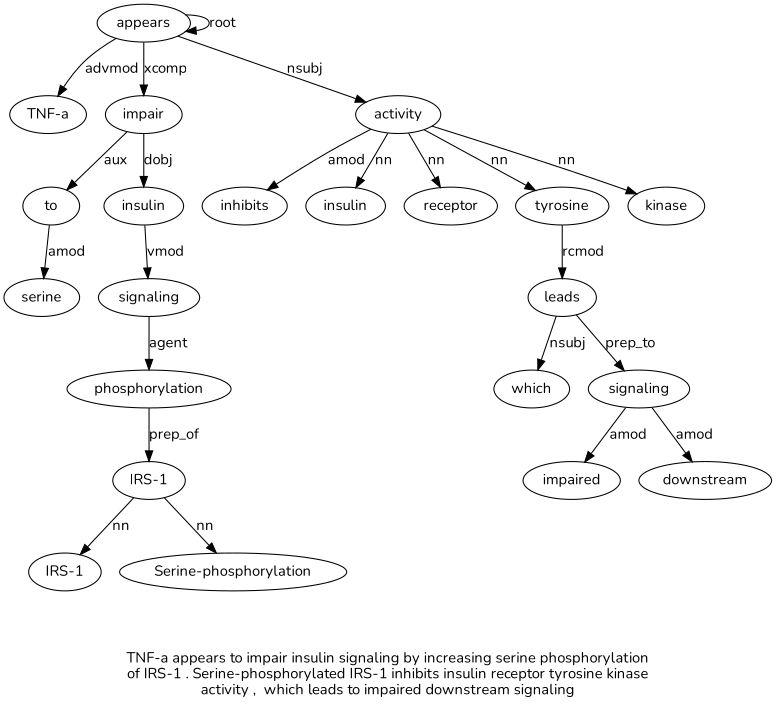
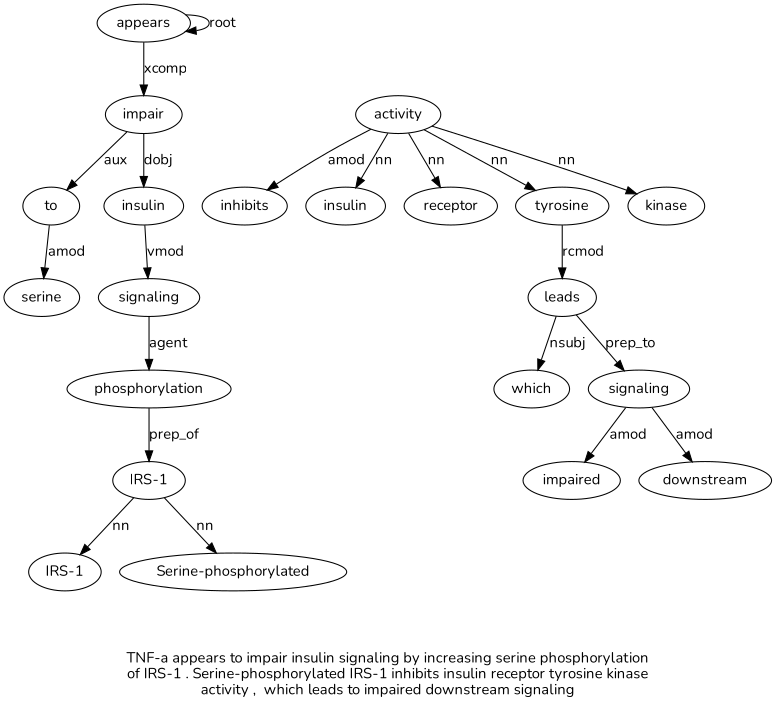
edge "appears" -> "activity": removed, label "nsubj"
node "TNF-a": removed
node "Serine-phosphorylation": label "Serine-phosphorylation" -> "Serine-phosphorylated"
